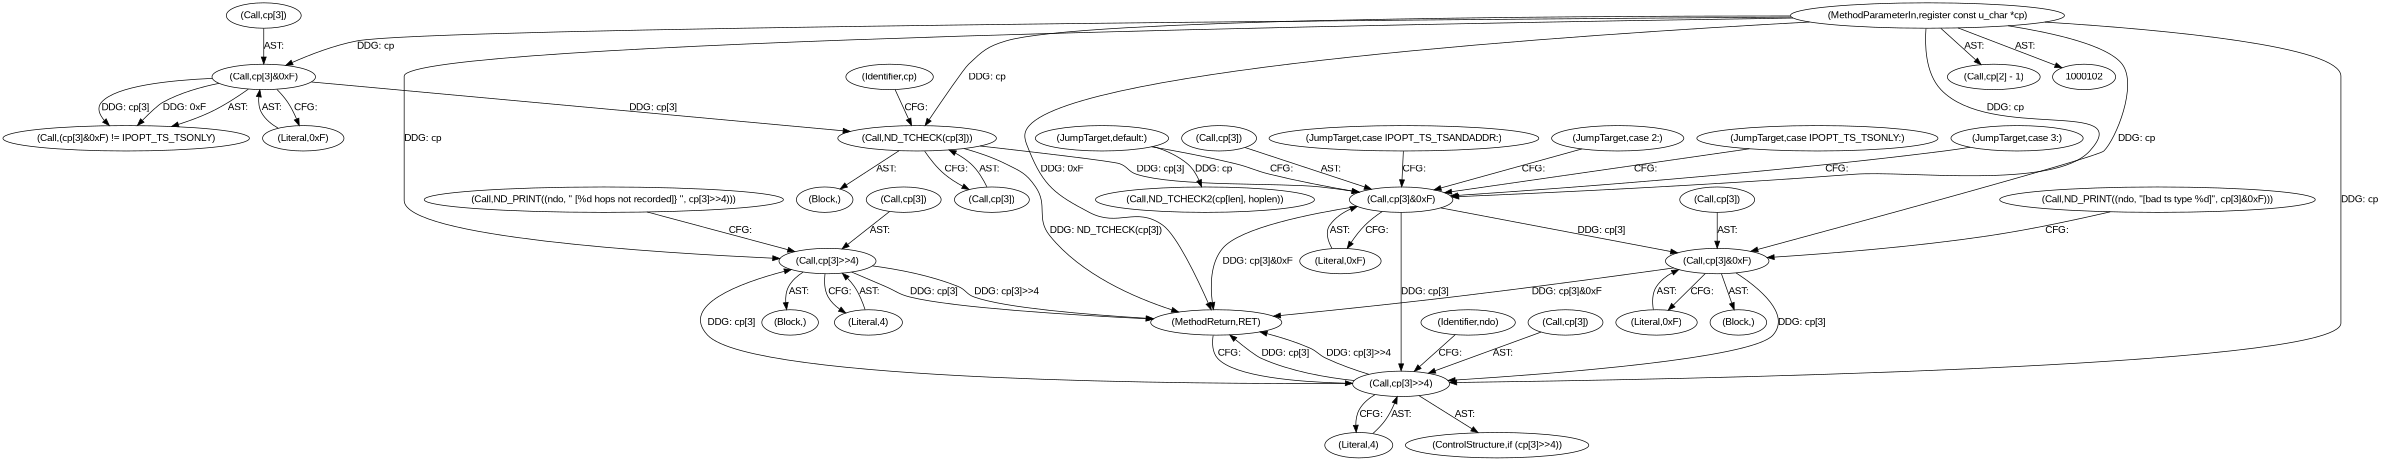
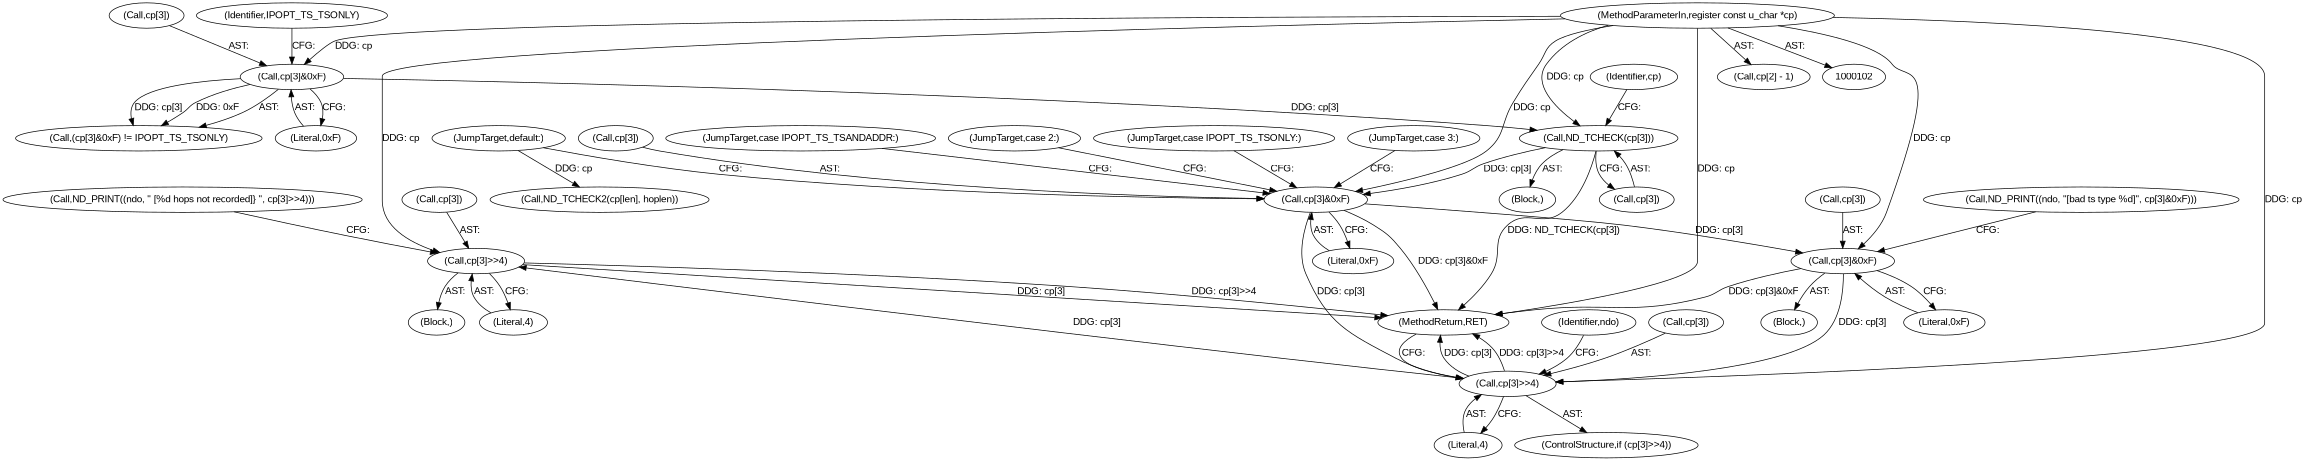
node "(Identifier,IPOPT_TS_TSONLY)": added
edge "(MethodParameterIn,register const u_char *cp)" -> "(MethodReturn,RET)": label "DDG: 0xF" -> "DDG: cp"
